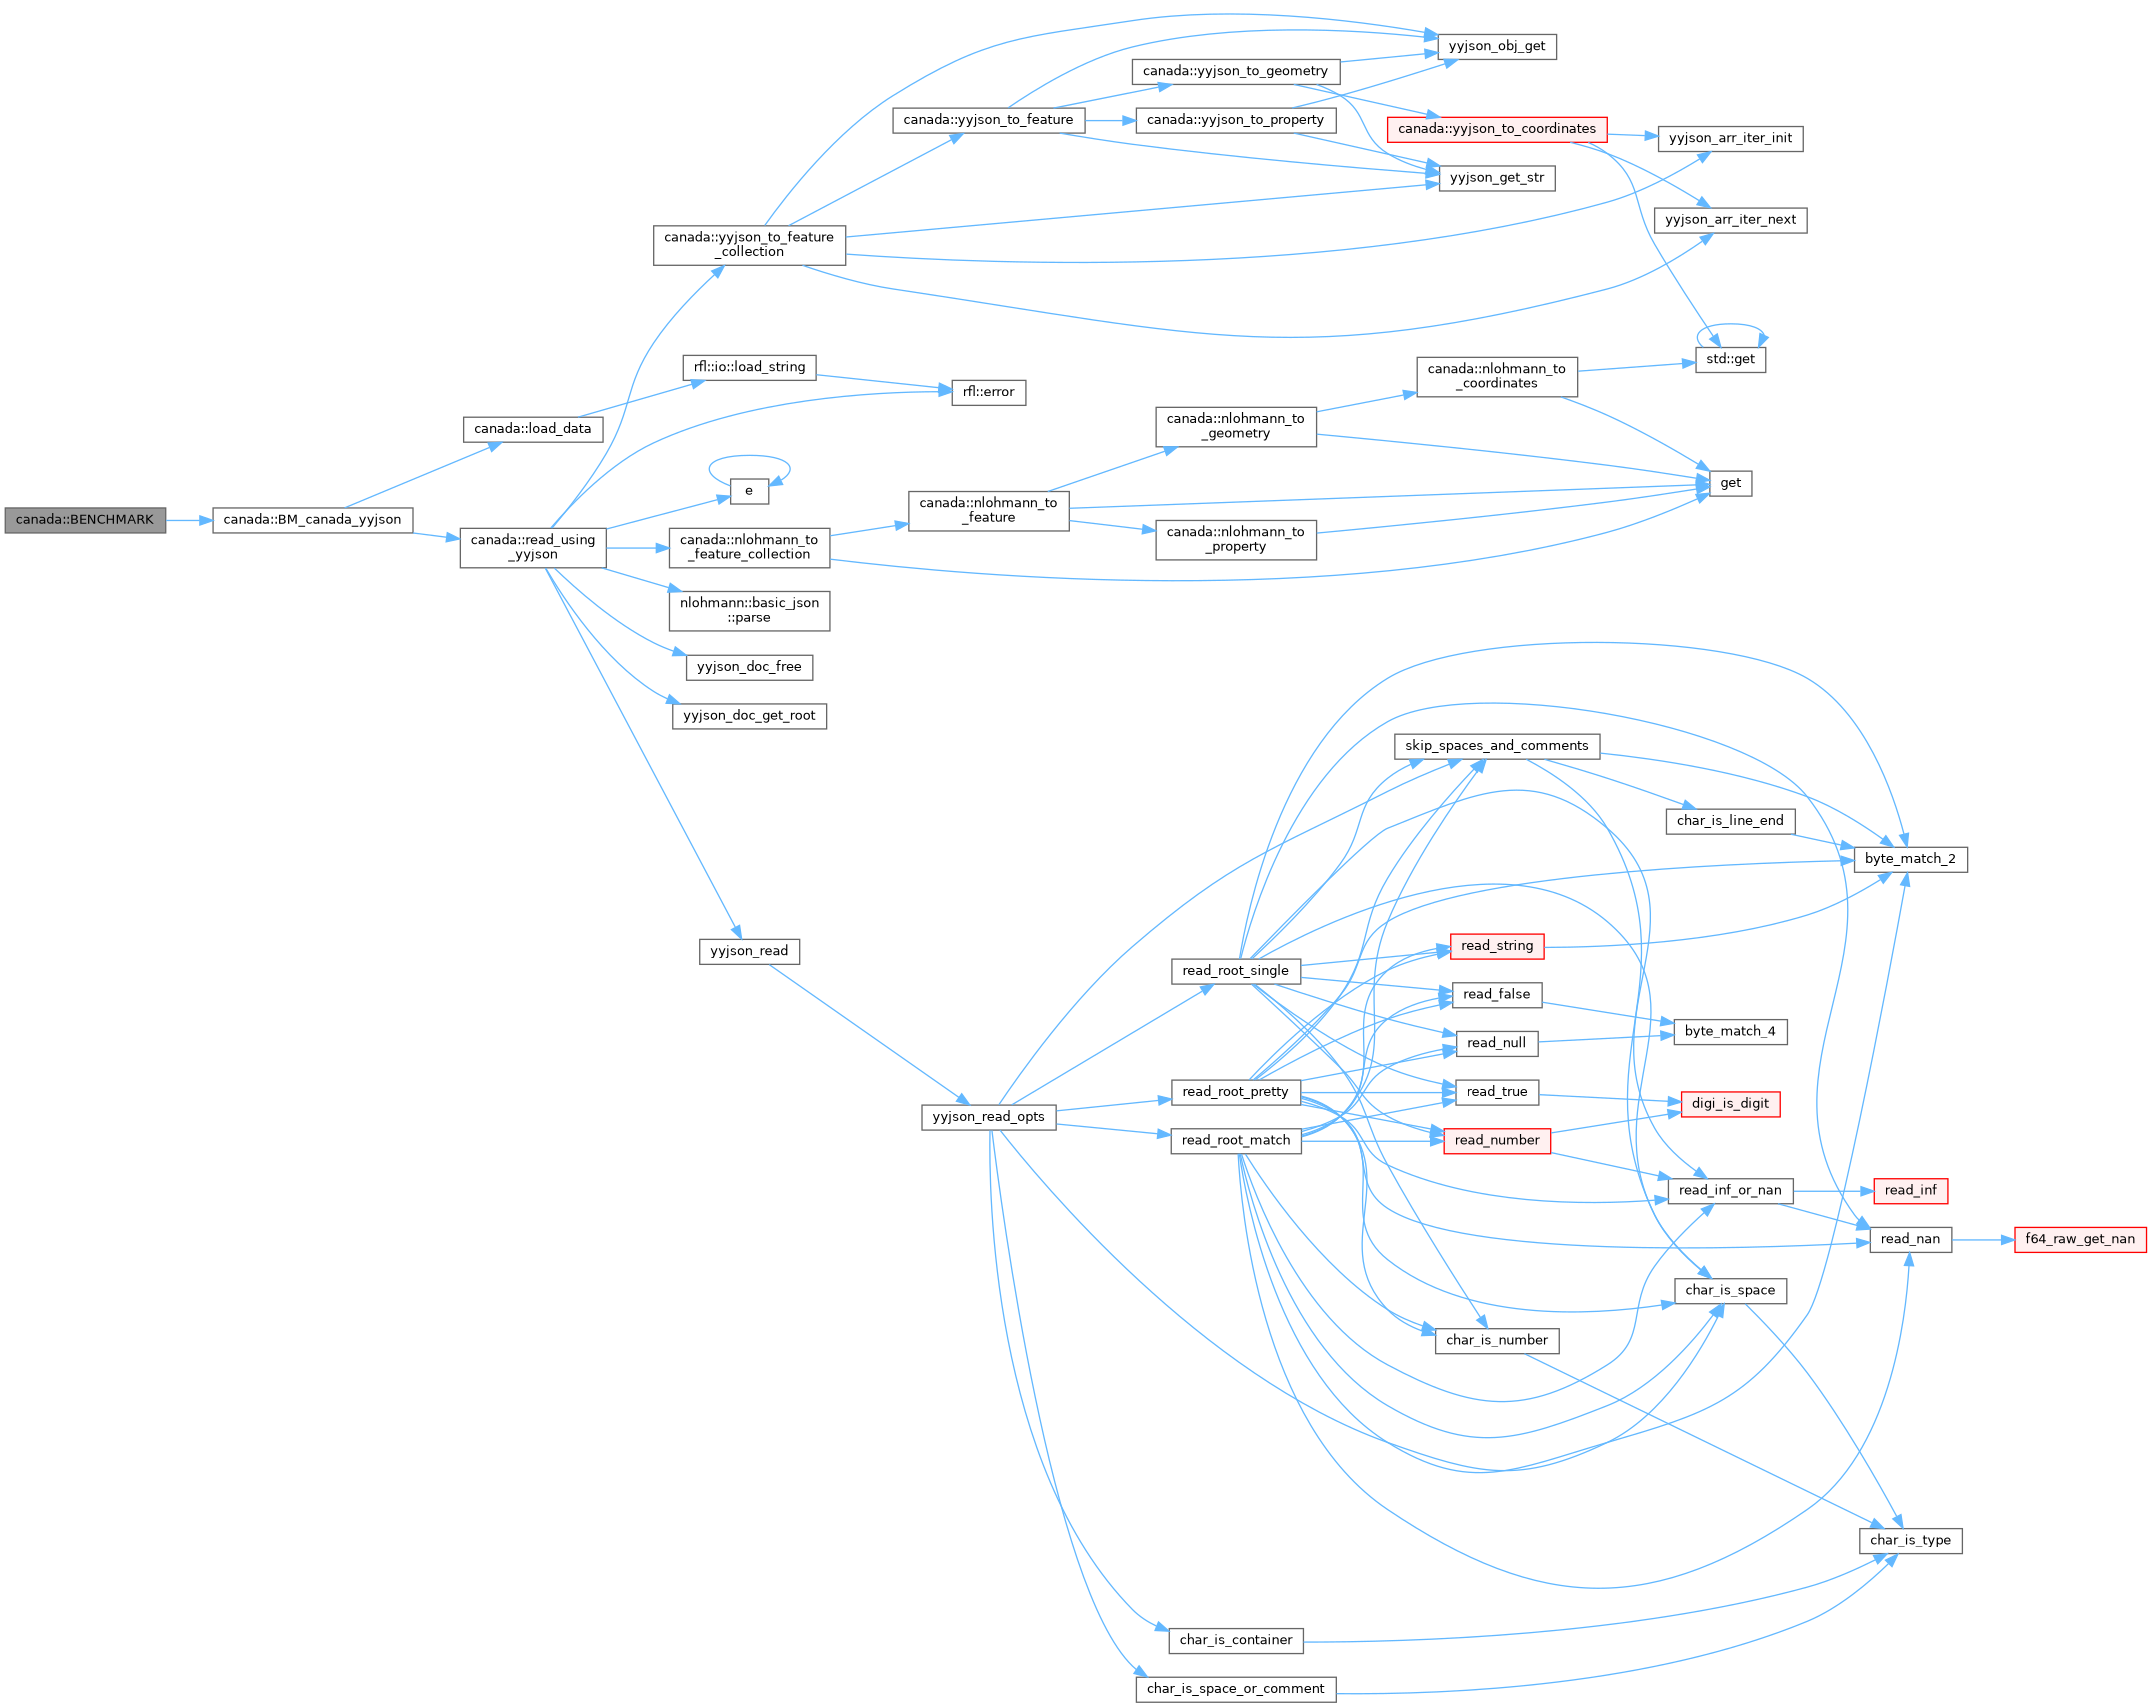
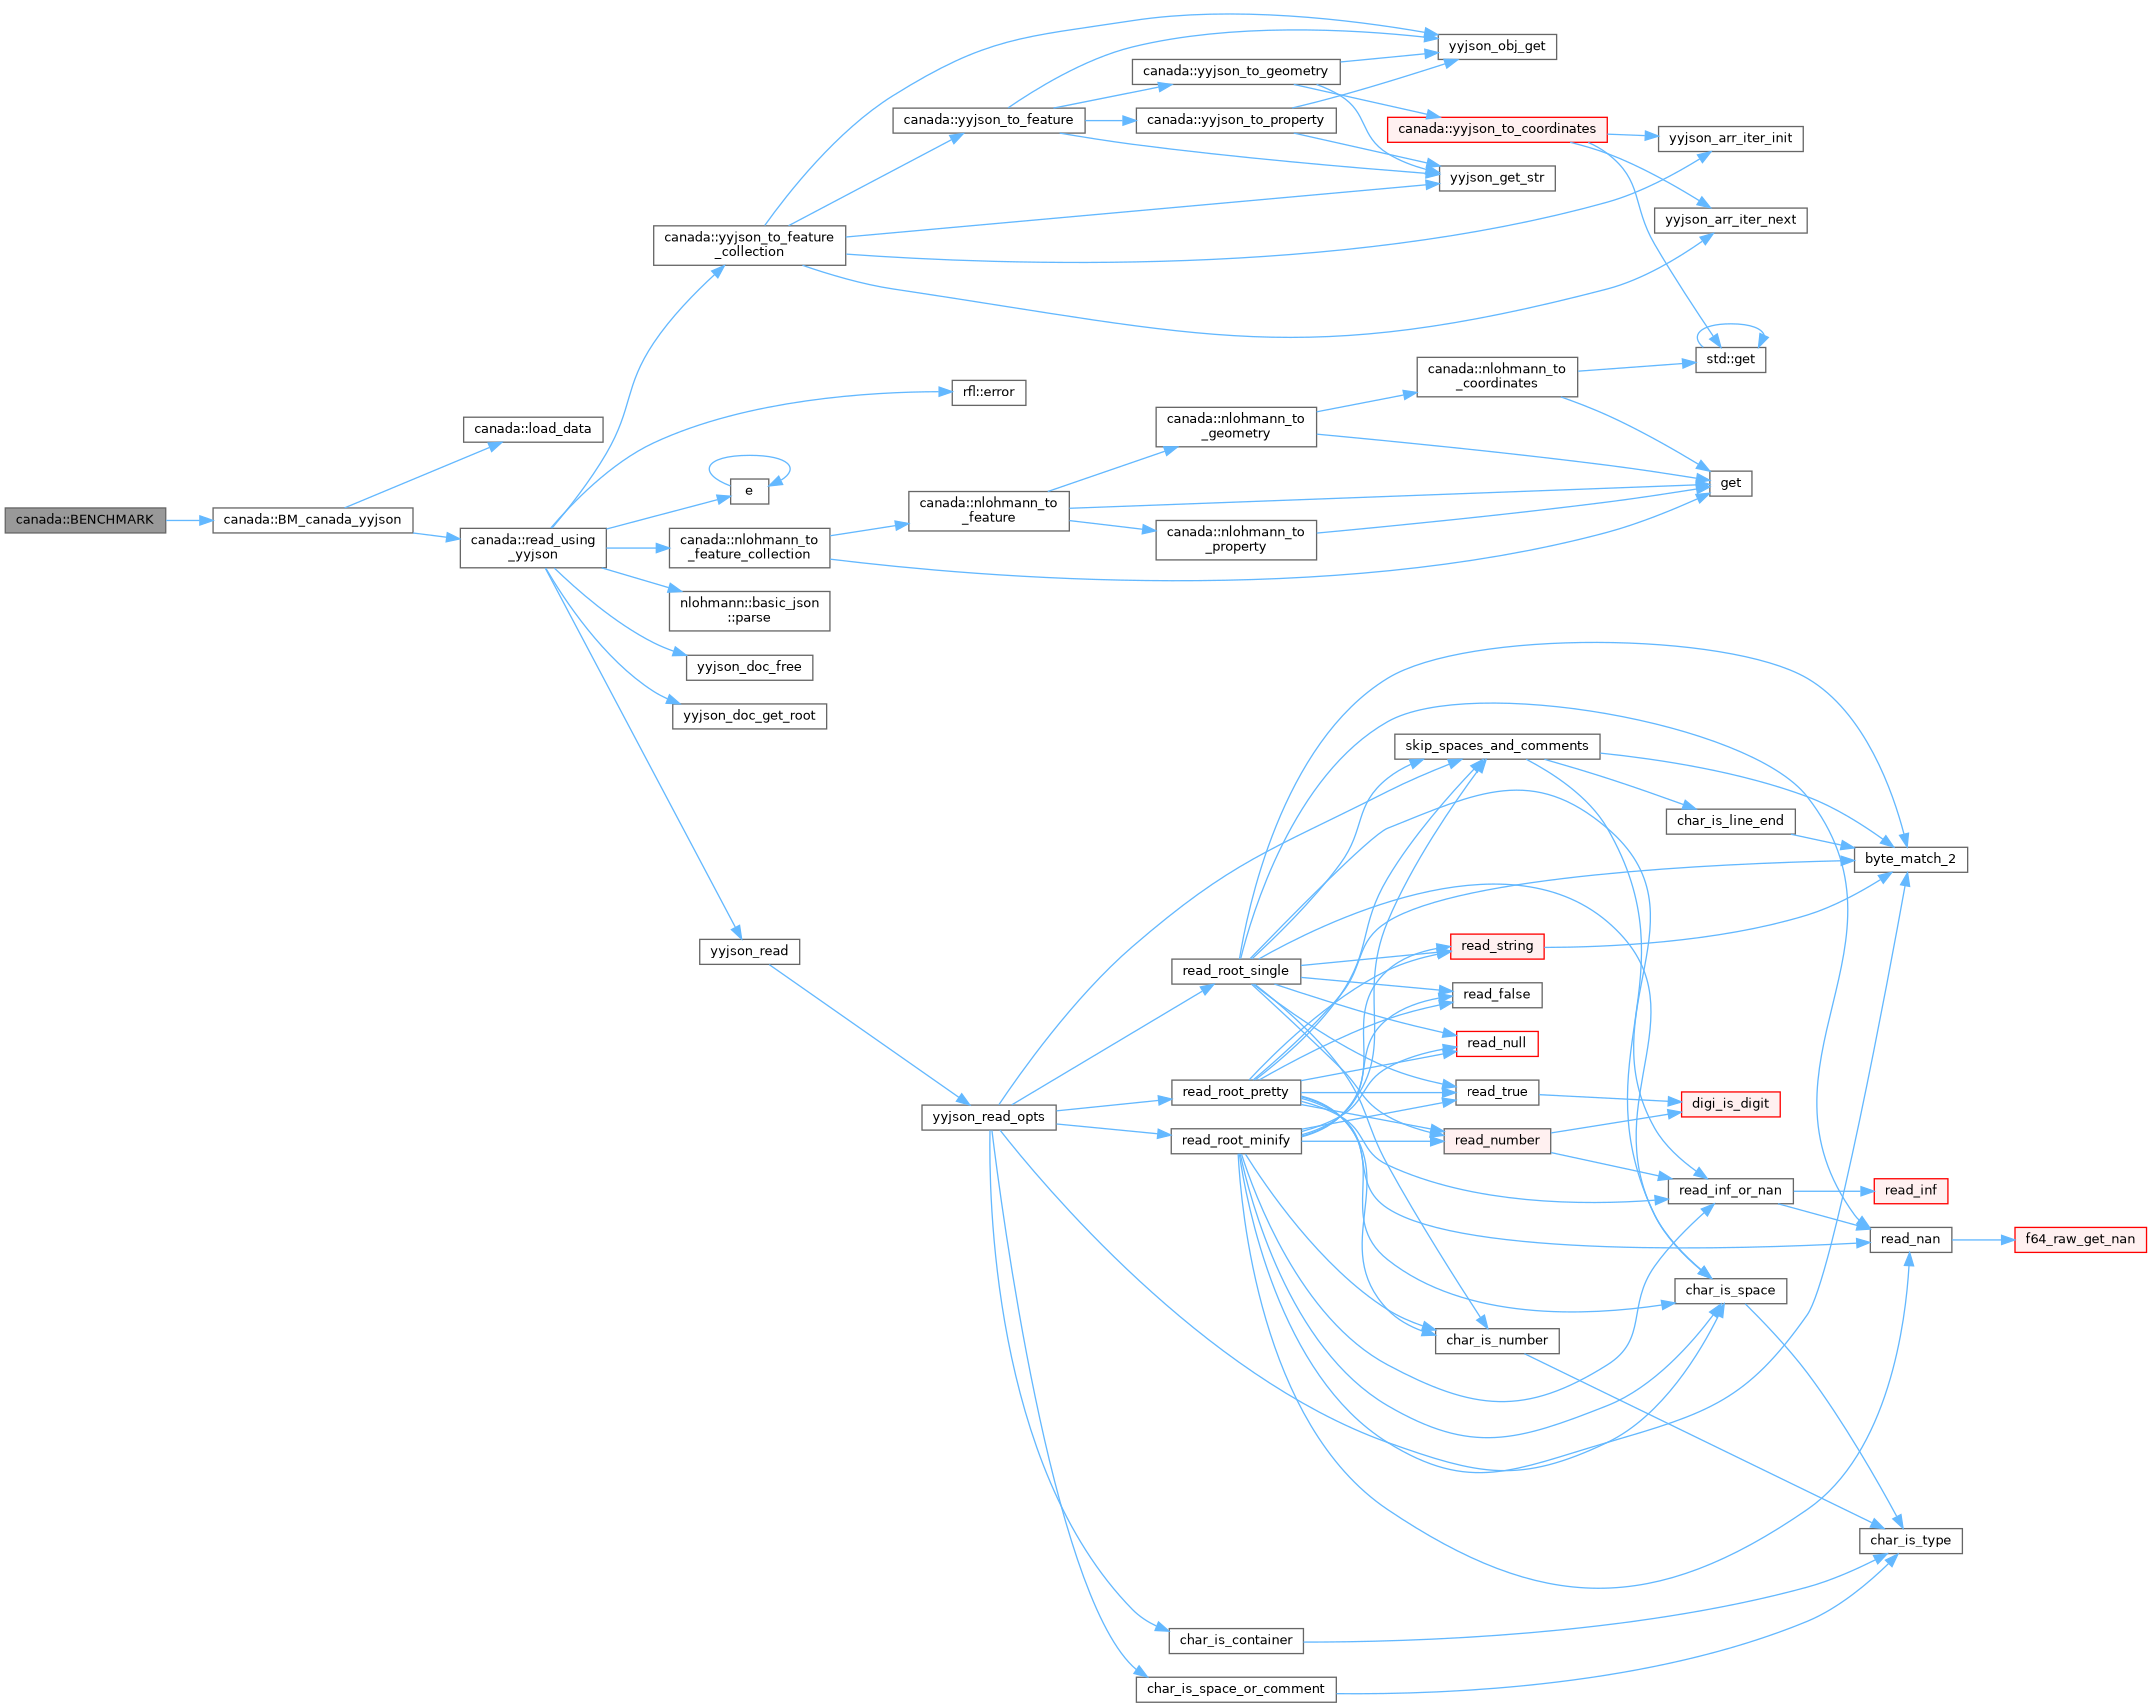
node "rfl::io::load_string": removed
node "byte_match_4": removed
node "read_null": color grey40 -> red
node "read_root_match": label "read_root_match" -> "read_root_minify"
node "read_number": color red -> grey40
